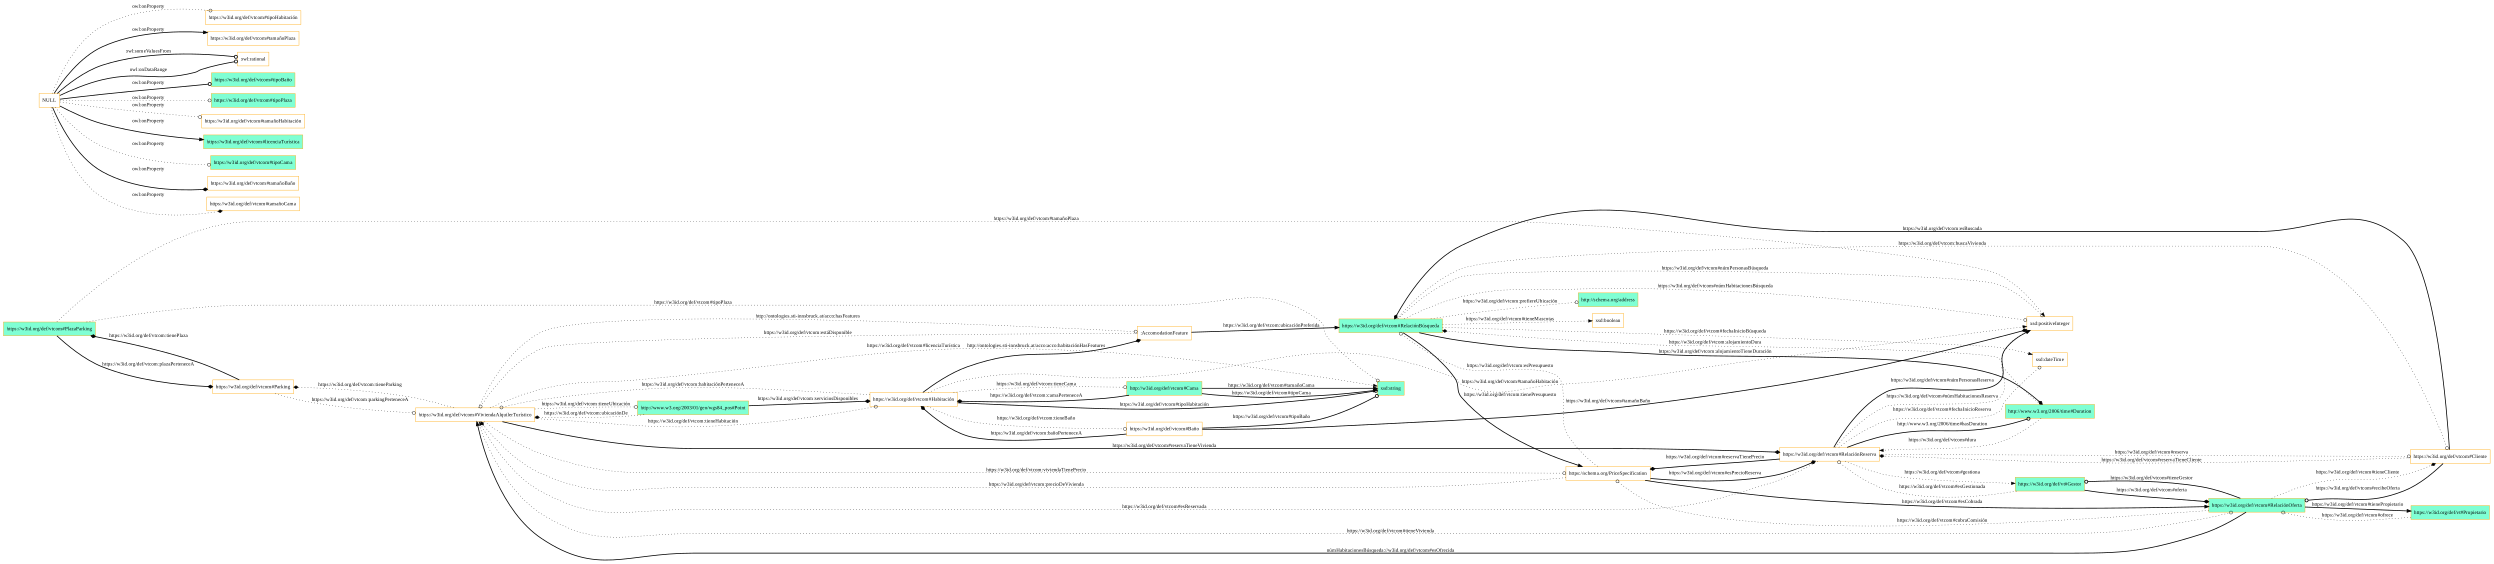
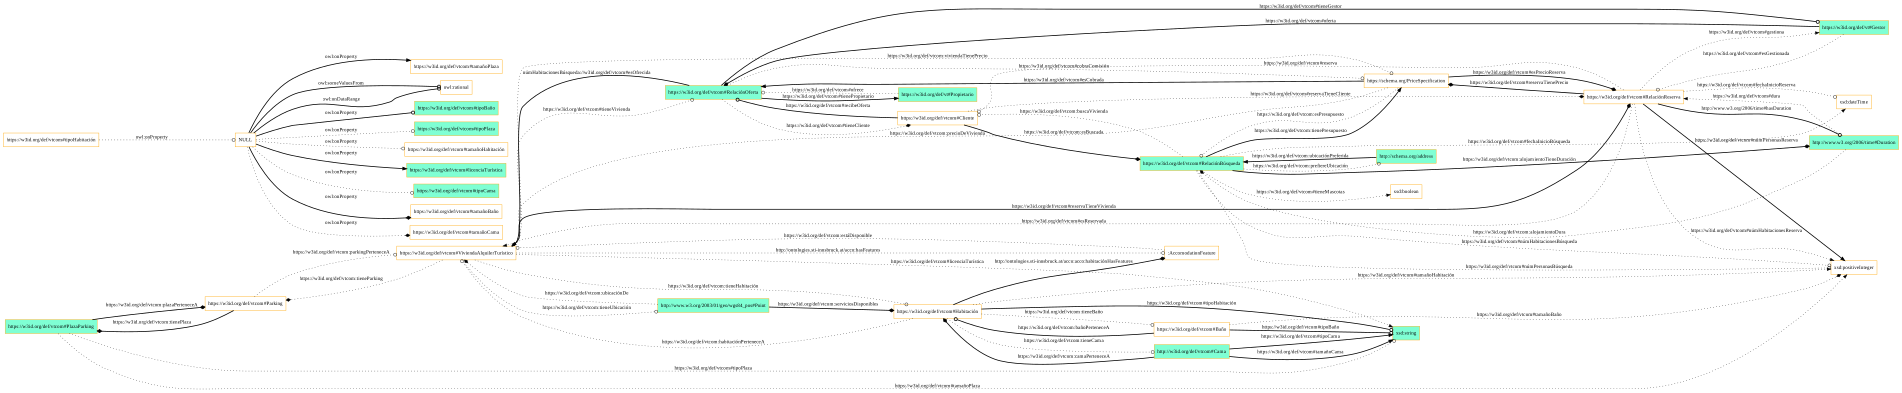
edge "NULL" -> "https://w3id.org/def/vtcom#tipoHabitación": reversed
edge ":AccomodationFeature" -> "https://w3id.org/def/vtcom#RelaciónBúsqueda": now "http://schema.org/address" -> "https://w3id.org/def/vtcom#RelaciónBúsqueda"
edge "https://w3id.org/def/vtcom#Baño" -> "xsd:positiveInteger": style bold -> dotted
edge "https://w3id.org/def/vtcom#Baño" -> "https://w3id.org/def/vtcom#Habitación": arrowhead diamond -> odot
